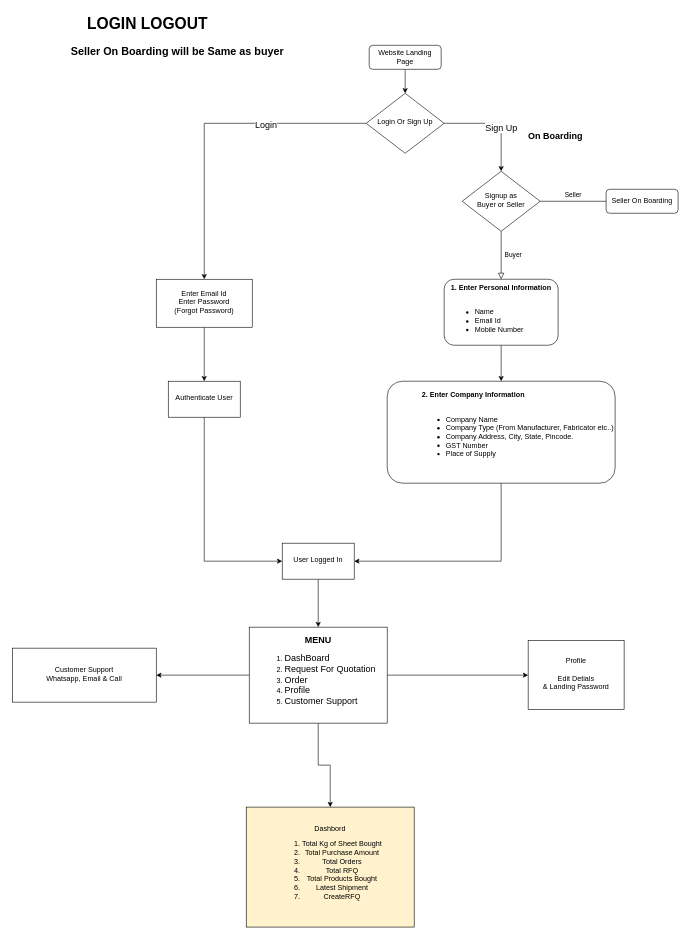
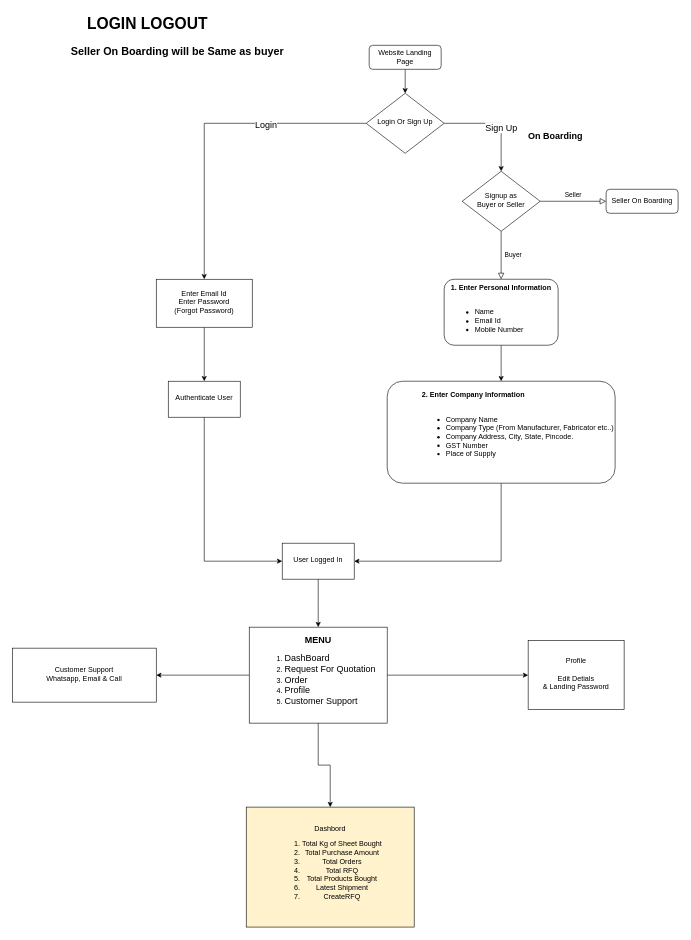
edge "Signup as Buyer or Seller" -- "Seller On Boarding": arrowhead none -> block
